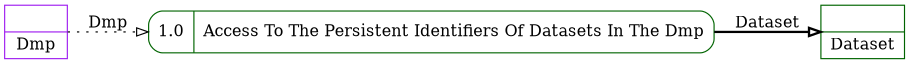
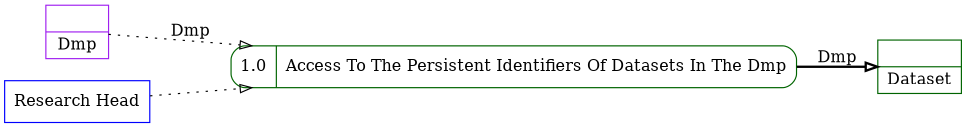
edge "1.0" -> "Dataset": label "Dataset" -> "Dmp"
node "Research Head": added
